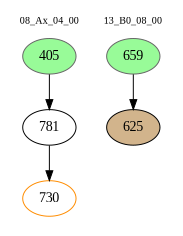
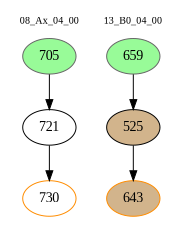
cluster "13_B0_08_00": label "13_B0_08_00" -> "13_B0_04_00"
node "405": label "405" -> "705"
node "781": label "781" -> "721"
node "625": label "625" -> "525"
node "643": added
